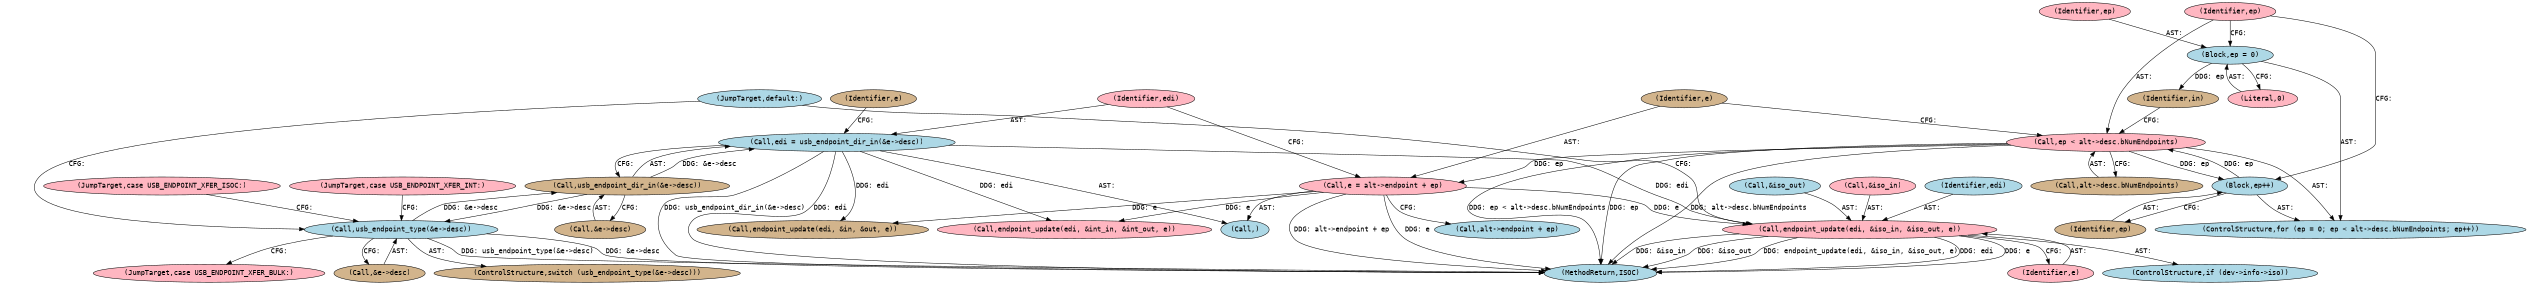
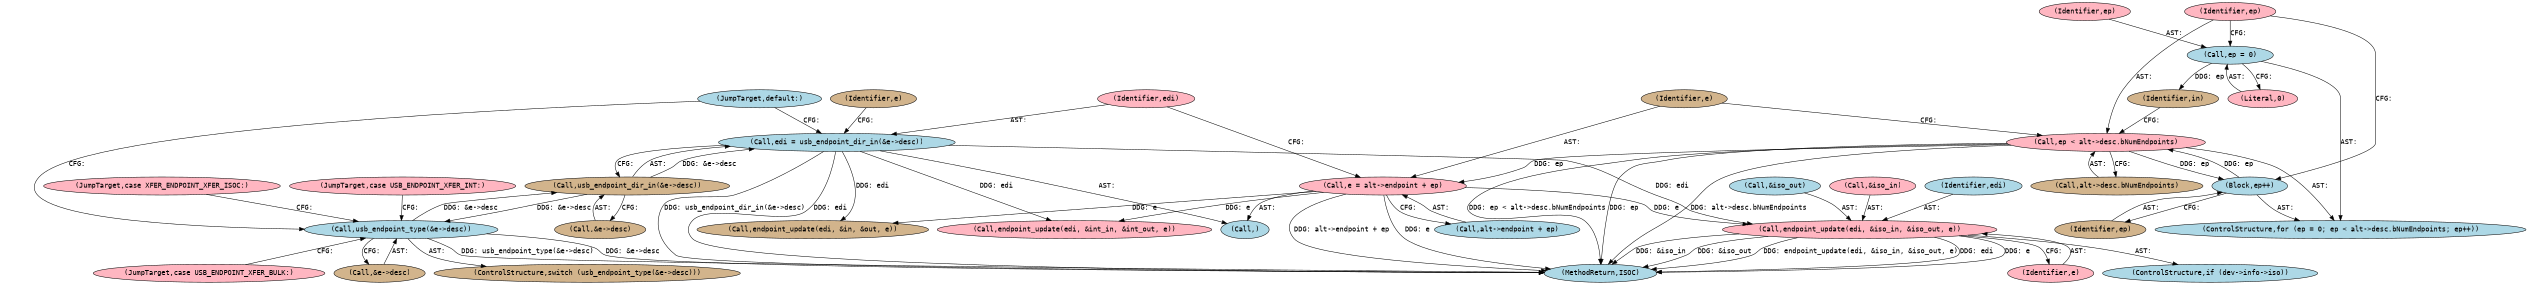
node "(Block,ep = 0)": label "(Block,ep = 0)" -> "(Call,ep = 0)"
edge "(JumpTarget,default:)" -> "(Call,endpoint_update(edi, &iso_in, &iso_out, e))": now "(JumpTarget,default:)" -> "(Call,edi = usb_endpoint_dir_in(&e->desc))"
node "(JumpTarget,case USB_ENDPOINT_XFER_ISOC:)": label "(JumpTarget,case USB_ENDPOINT_XFER_ISOC:)" -> "(JumpTarget,case XFER_ENDPOINT_XFER_ISOC:)"
edge "(Call,alt->endpoint + ep)" -> "(Call,e = alt->endpoint + ep)": added, label "AST:"
edge "(Call,usb_endpoint_type(&e->desc))" -> "(JumpTarget,case USB_ENDPOINT_XFER_BULK:)": reversed
